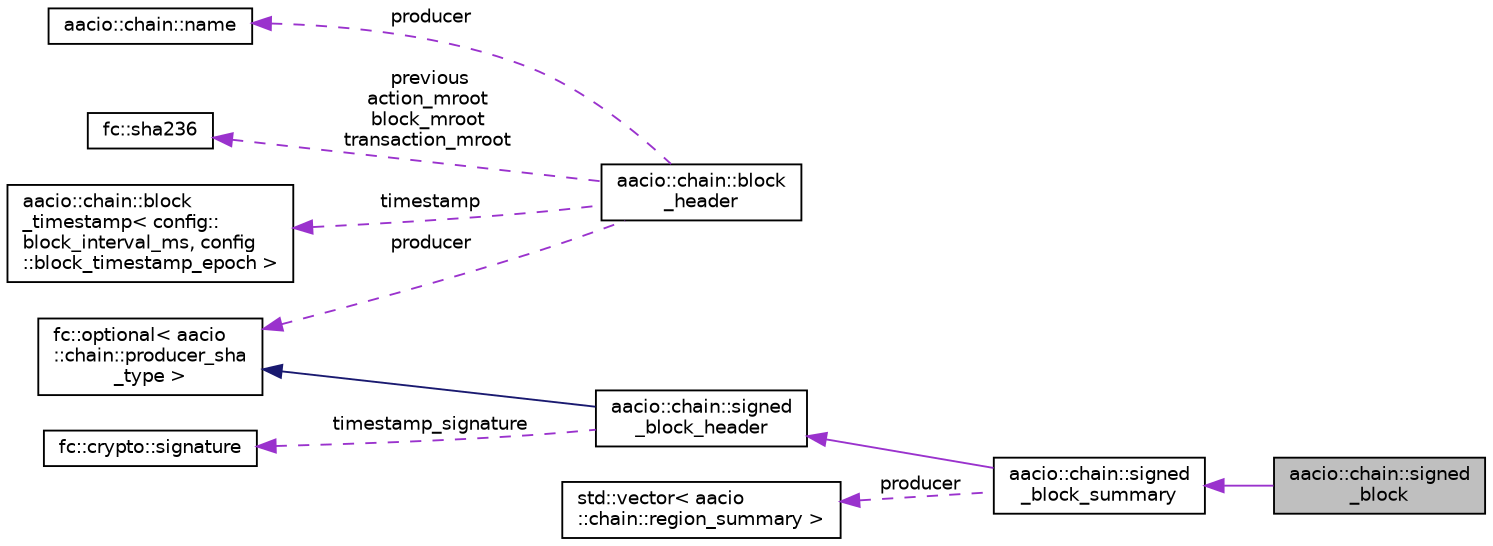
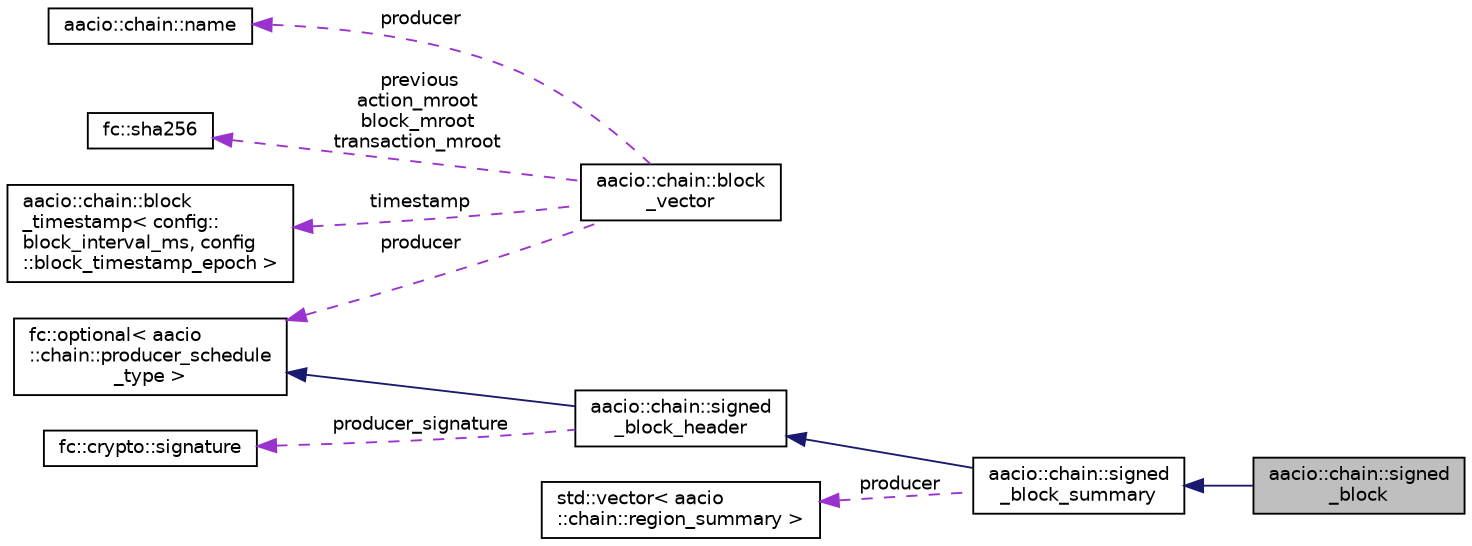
node "fc::sha236": label "fc::sha236" -> "fc::sha256"
node "aacio::chain::block _header": label "aacio::chain::block _header" -> "aacio::chain::block _vector"
node "fc::optional< aacio ::chain::producer_sha _type >": label "fc::optional< aacio ::chain::producer_sha _type >" -> "fc::optional< aacio ::chain::producer_schedule _type >"
edge "aacio::chain::signed _block_header" -> "fc::crypto::signature": label " timestamp_signature" -> " producer_signature"
edge "aacio::chain::signed _block_summary" -> "aacio::chain::signed _block_header": color darkorchid3 -> midnightblue
edge "aacio::chain::signed _block" -> "aacio::chain::signed _block_summary": color darkorchid3 -> midnightblue
